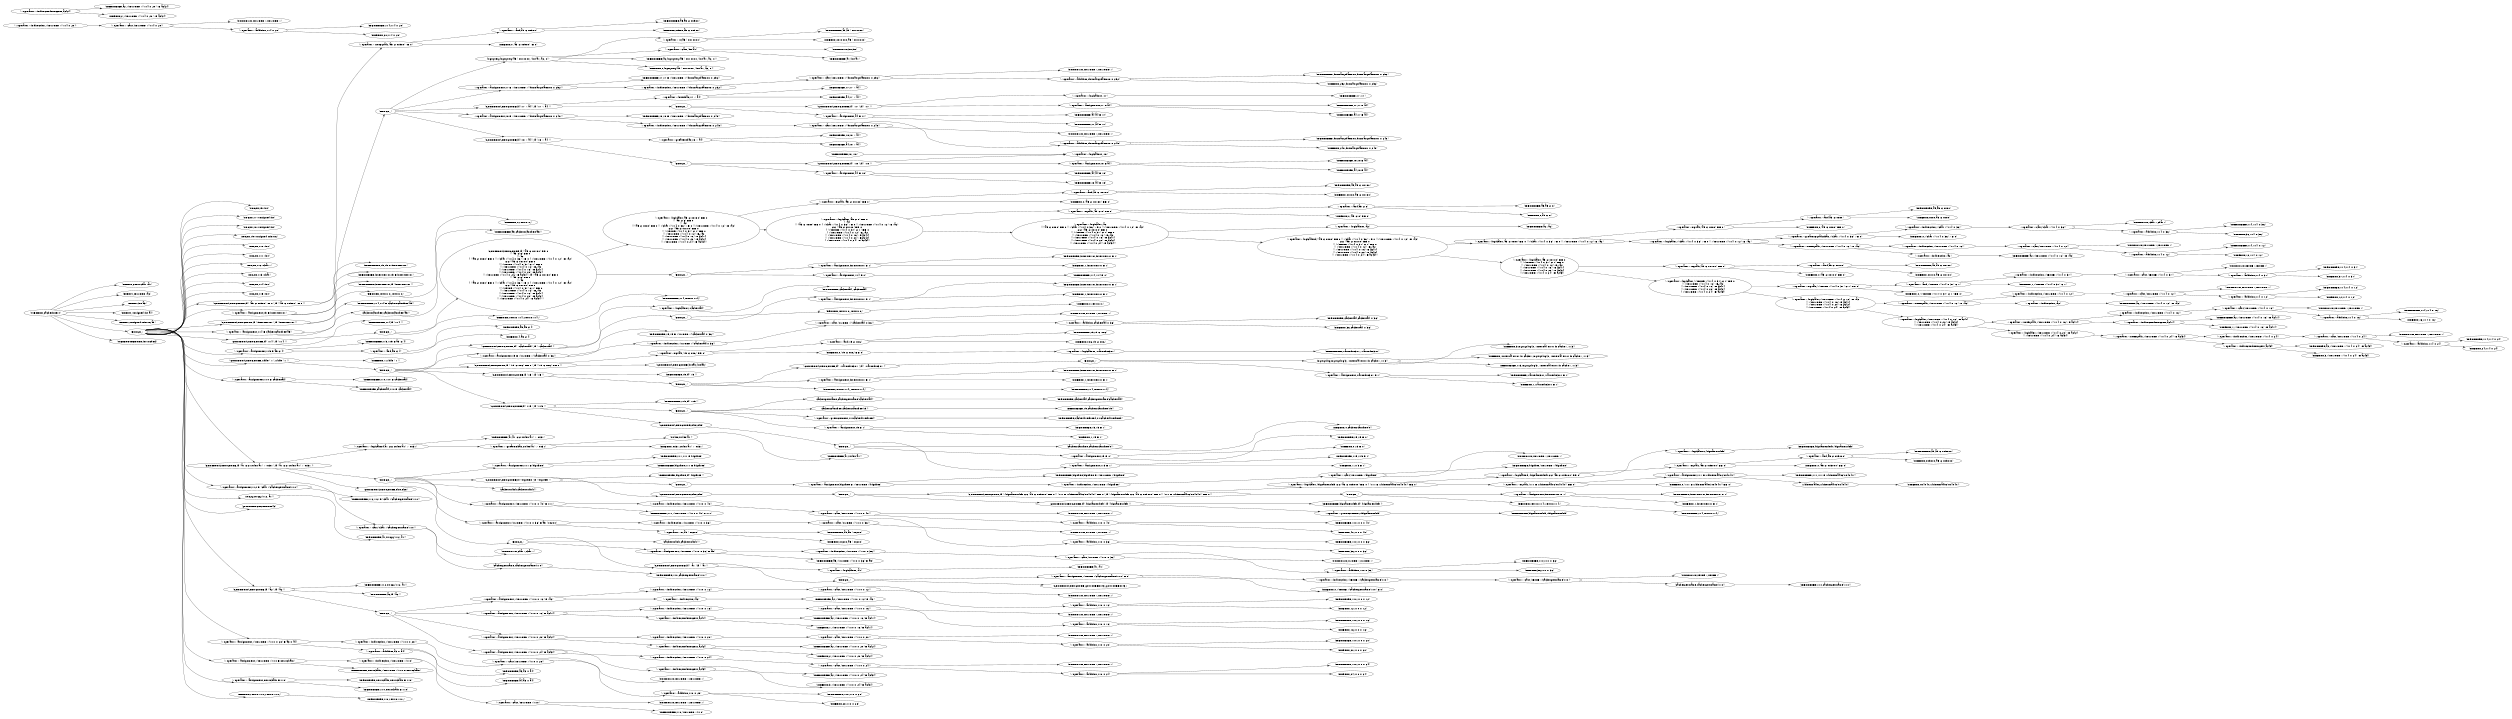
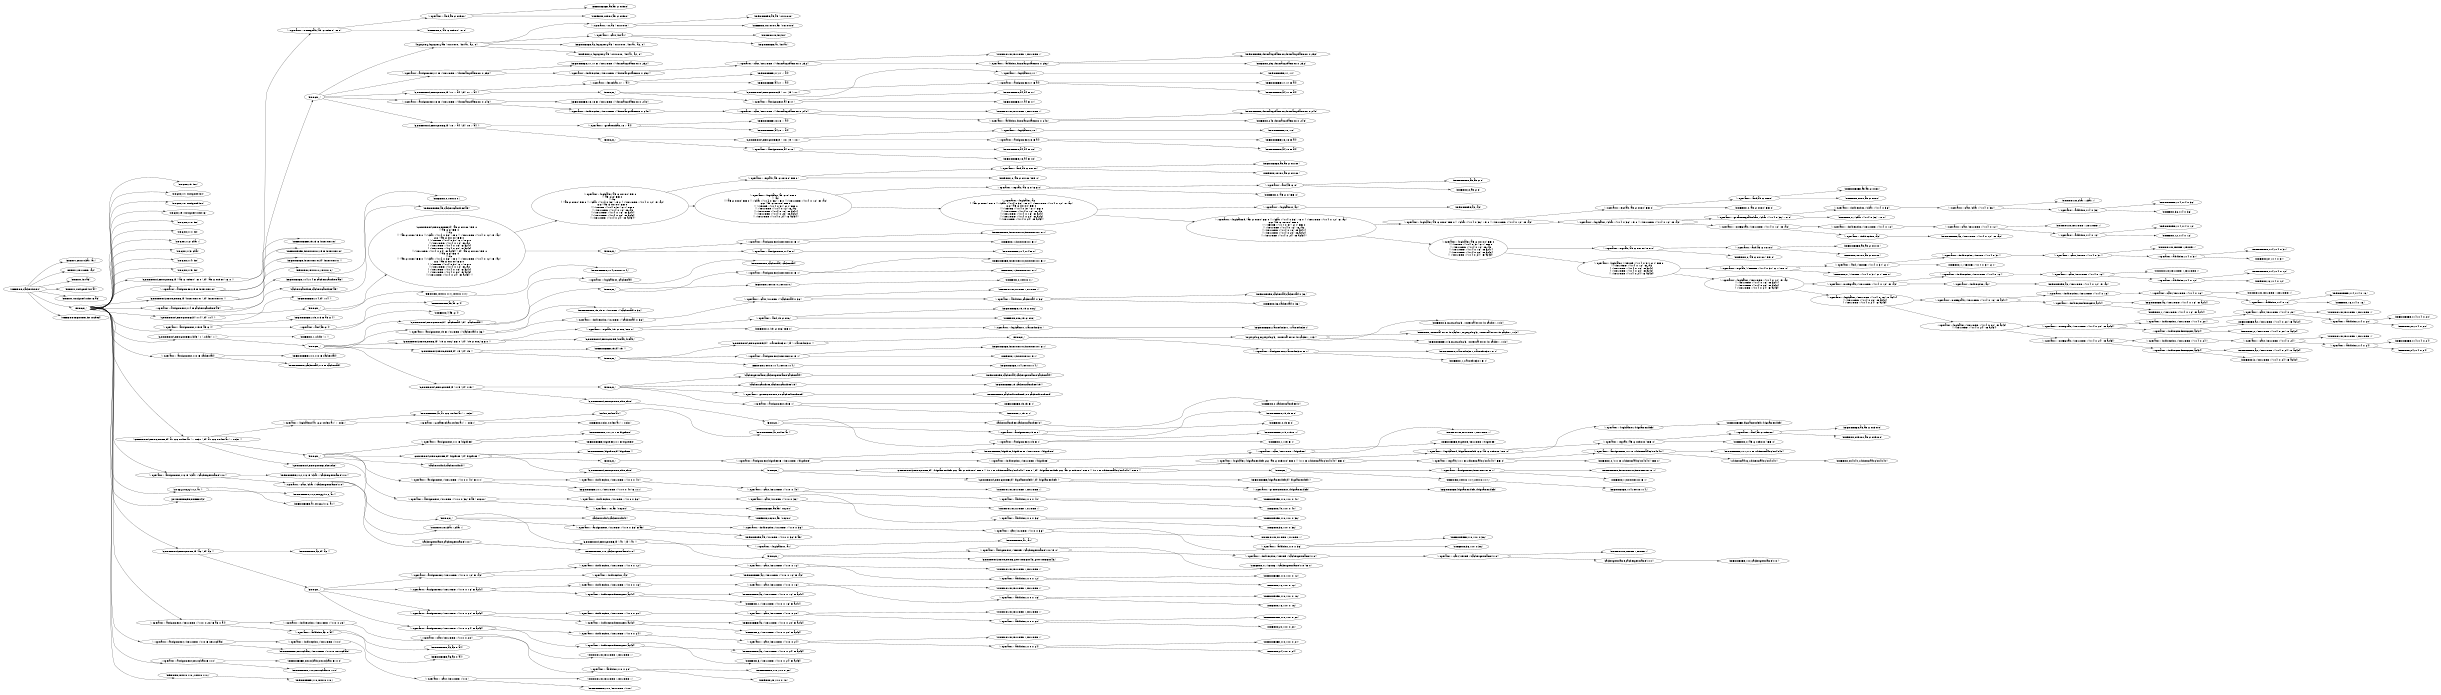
edge "(IDENTIFIER,v8,!v8)" -> "(<operator>.logicalNot,!v8)": reversed
node "(<operator>.notEquals,*(_DWORD *)(v14 + 20) != a2[2])": added
node "(IDENTIFIER,v15,if ( v15 ))": removed
node "(CONTROL_STRUCTURE,if ( big_free ),if ( big_left ))": label "(CONTROL_STRUCTURE,if ( big_free ),if ( big_left ))" -> "(CONTROL_STRUCTURE,if ( big_free ),if ( big_free ))"
edge "(CONTROL_STRUCTURE,if ( a2 ),if ( a2 ))" -> "(IDENTIFIER,v12,strcpy(v12, a1))": now "(strcpy,strcpy(v12, a1))" -> "(IDENTIFIER,v12,strcpy(v12, a1))"
node "(IDENTIFIER,a4,a3 + a4)": label "(IDENTIFIER,a4,a3 + a4)" -> "(IDENTIFIER,a6,a3 + a4)"
node "(LITERAL,28,v10 + 28)": label "(LITERAL,28,v10 + 28)" -> "(LITERAL,28,v10 + 78)"
